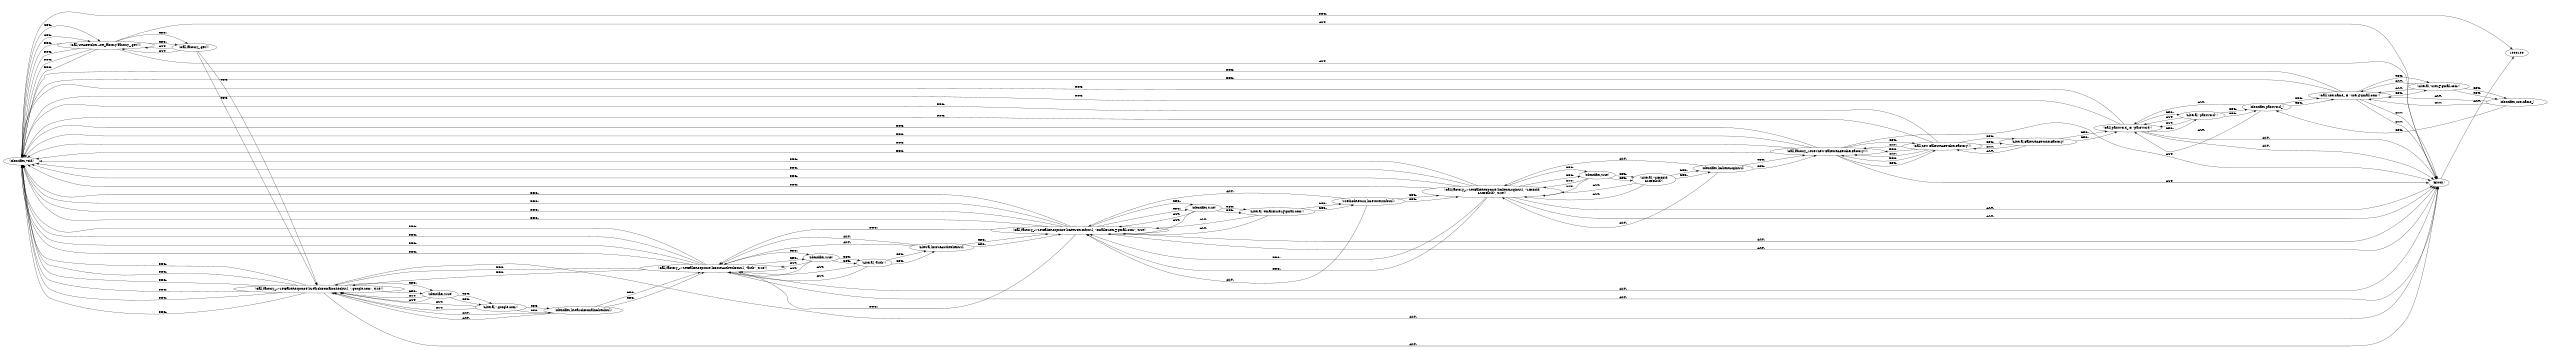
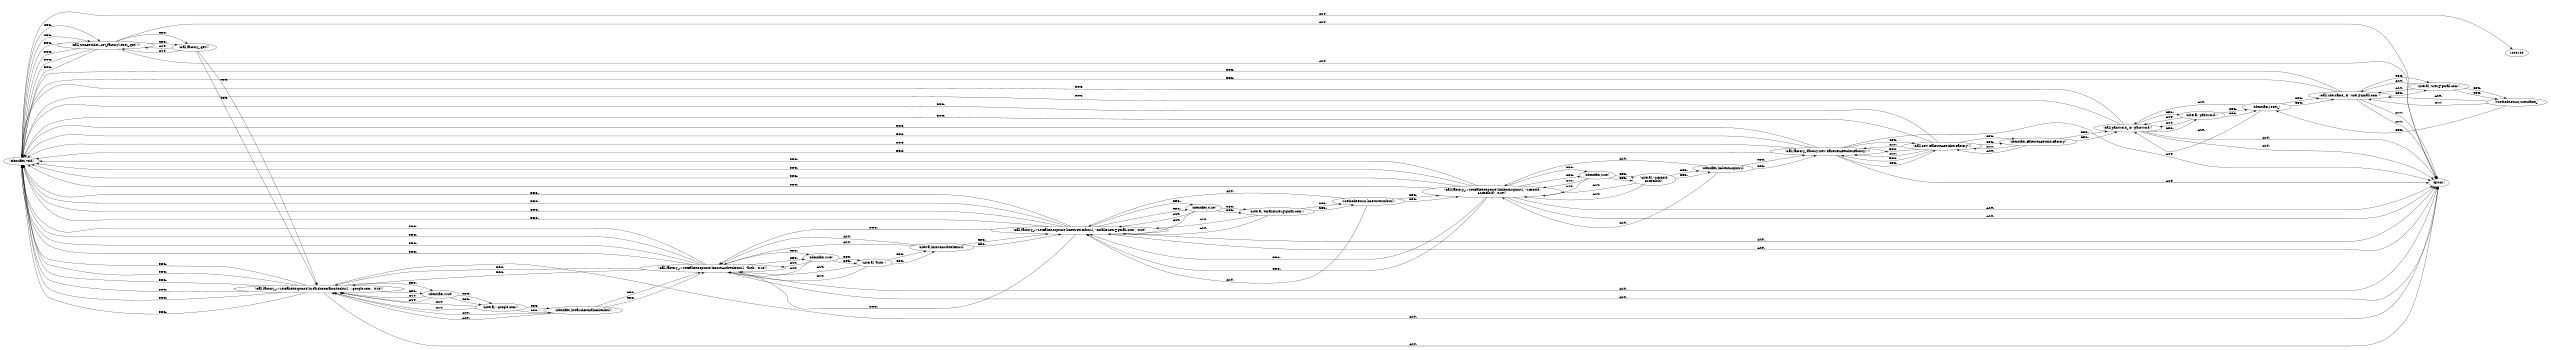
edge "(Identifier,void)" -> "1000100": label "DDG: " -> "AST: "
node "(Call,URLFetcher::set_factory(factory_.get()))": label "(Call,URLFetcher::set_factory(factory_.get()))" -> "(Call,URLFetcher::set_factory(reset_.get()))"
node "(Identifier,username_)": label "(Identifier,username_)" -> "(MethodReturn,username_)"
node "(Identifier,password_)": label "(Identifier,password_)" -> "(Identifier,reset_)"
edge "(Block,)" -> "1000100": removed, label "AST:"
node "(Literal,FakeURLFetcherFactory)": label "(Literal,FakeURLFetcherFactory)" -> "(Identifier,FakeURLFetcherFactory)"
node "(Call,factory_.reset(new FakeURLFetcherFactory()))": label "(Call,factory_.reset(new FakeURLFetcherFactory()))" -> "(Call,factory_.factory(new FakeURLFetcherFactory()))"
